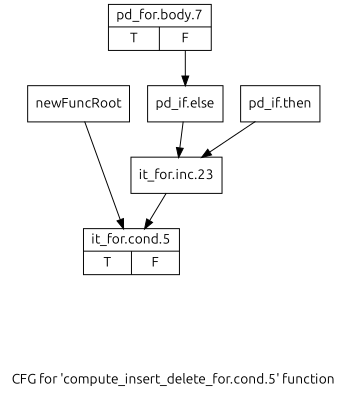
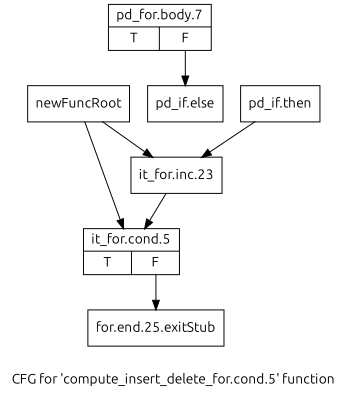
edge "pd_if.else" -> "it_for.inc.23": now "newFuncRoot" -> "it_for.inc.23"
node "for.end.25.exitStub": added
